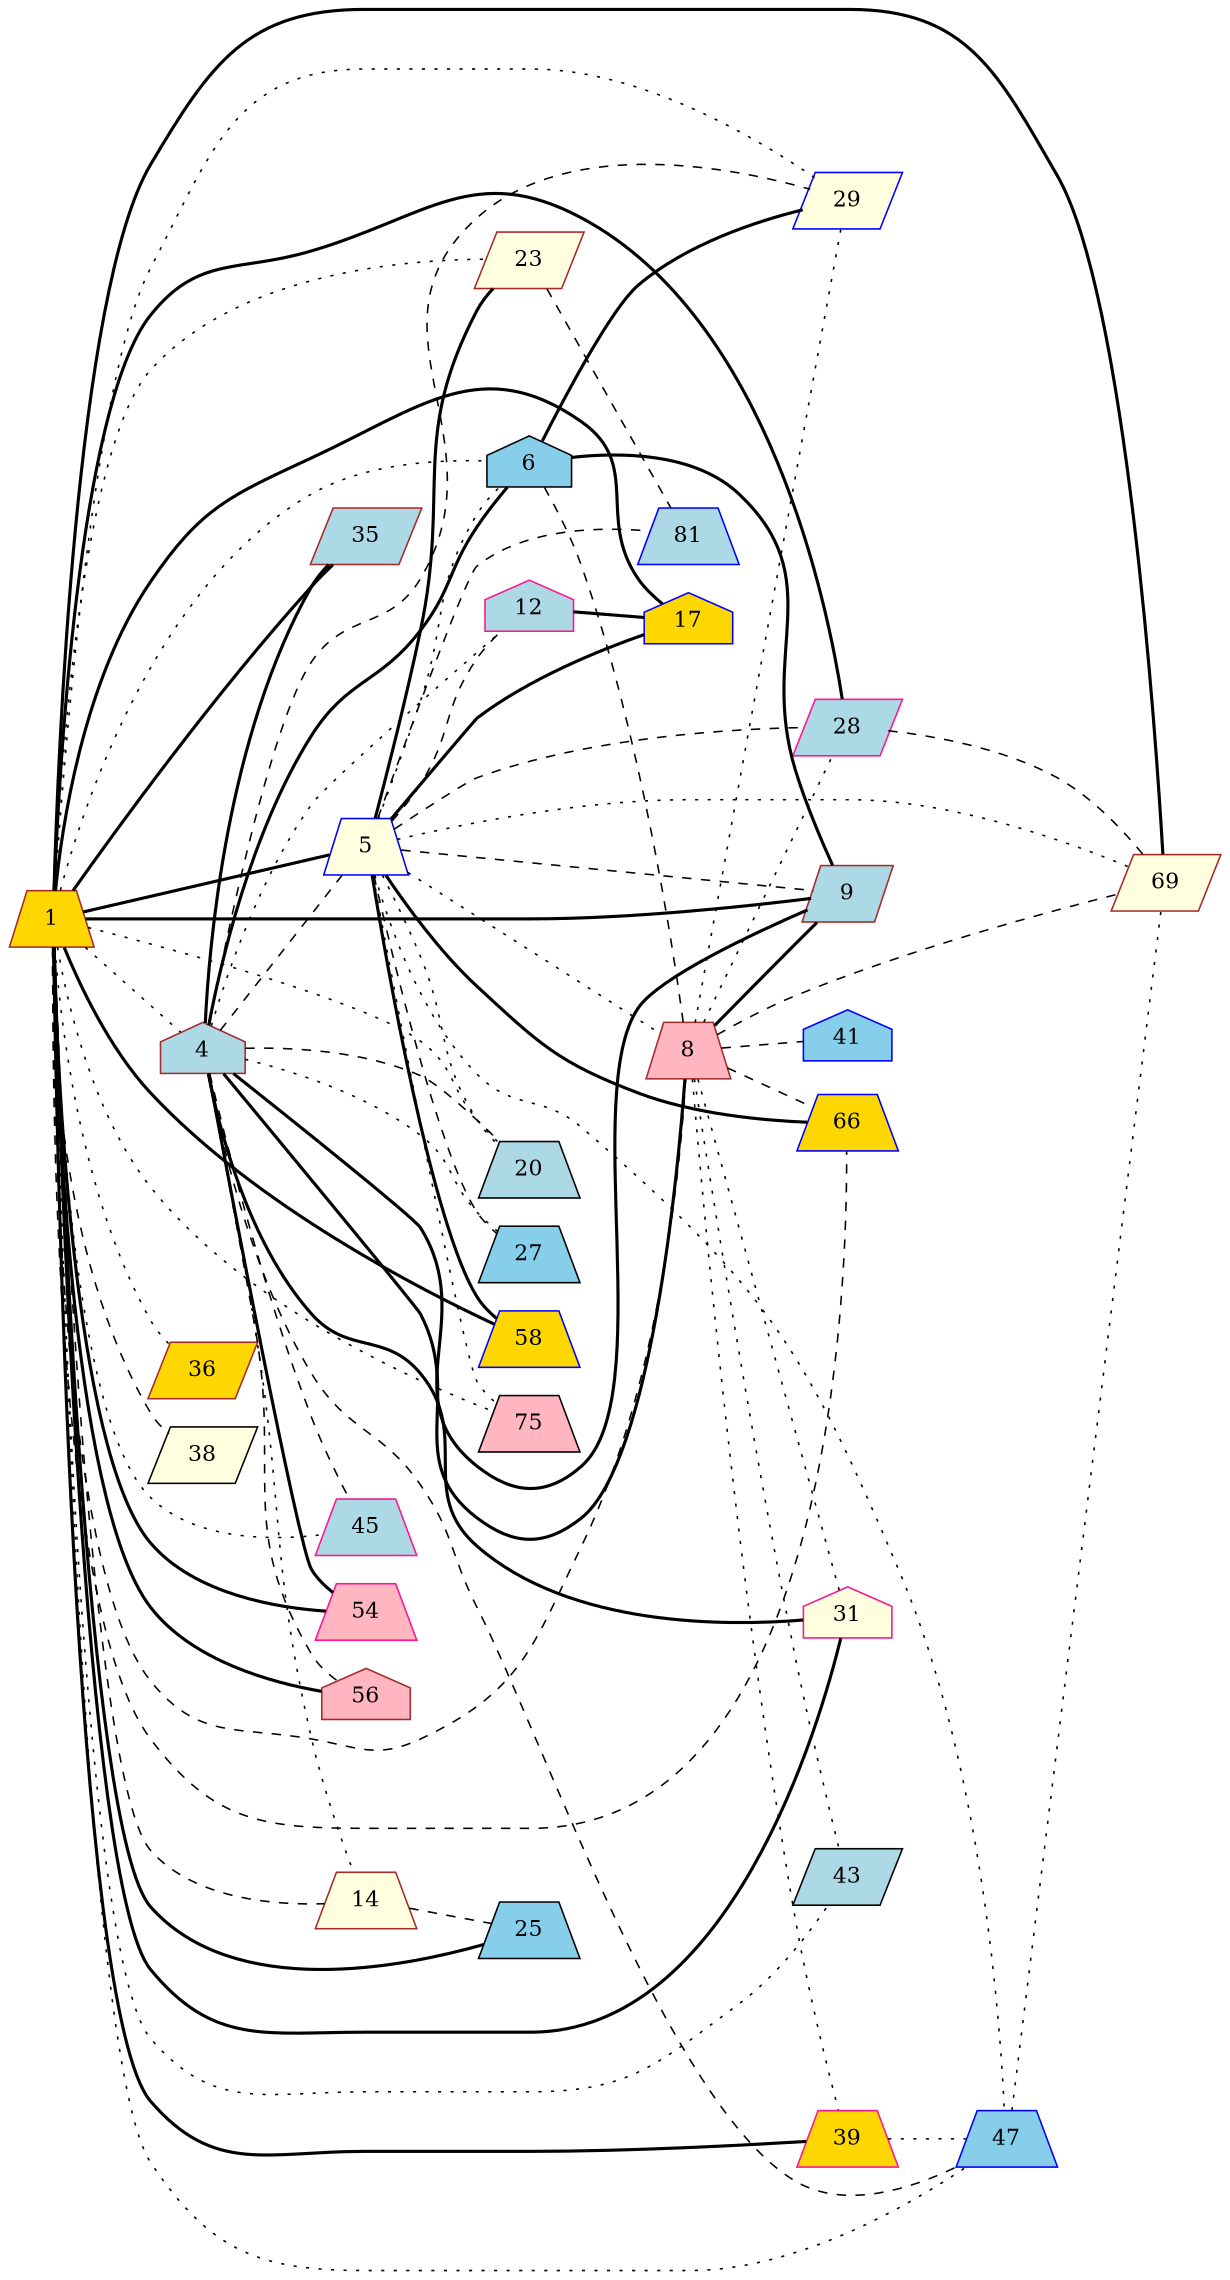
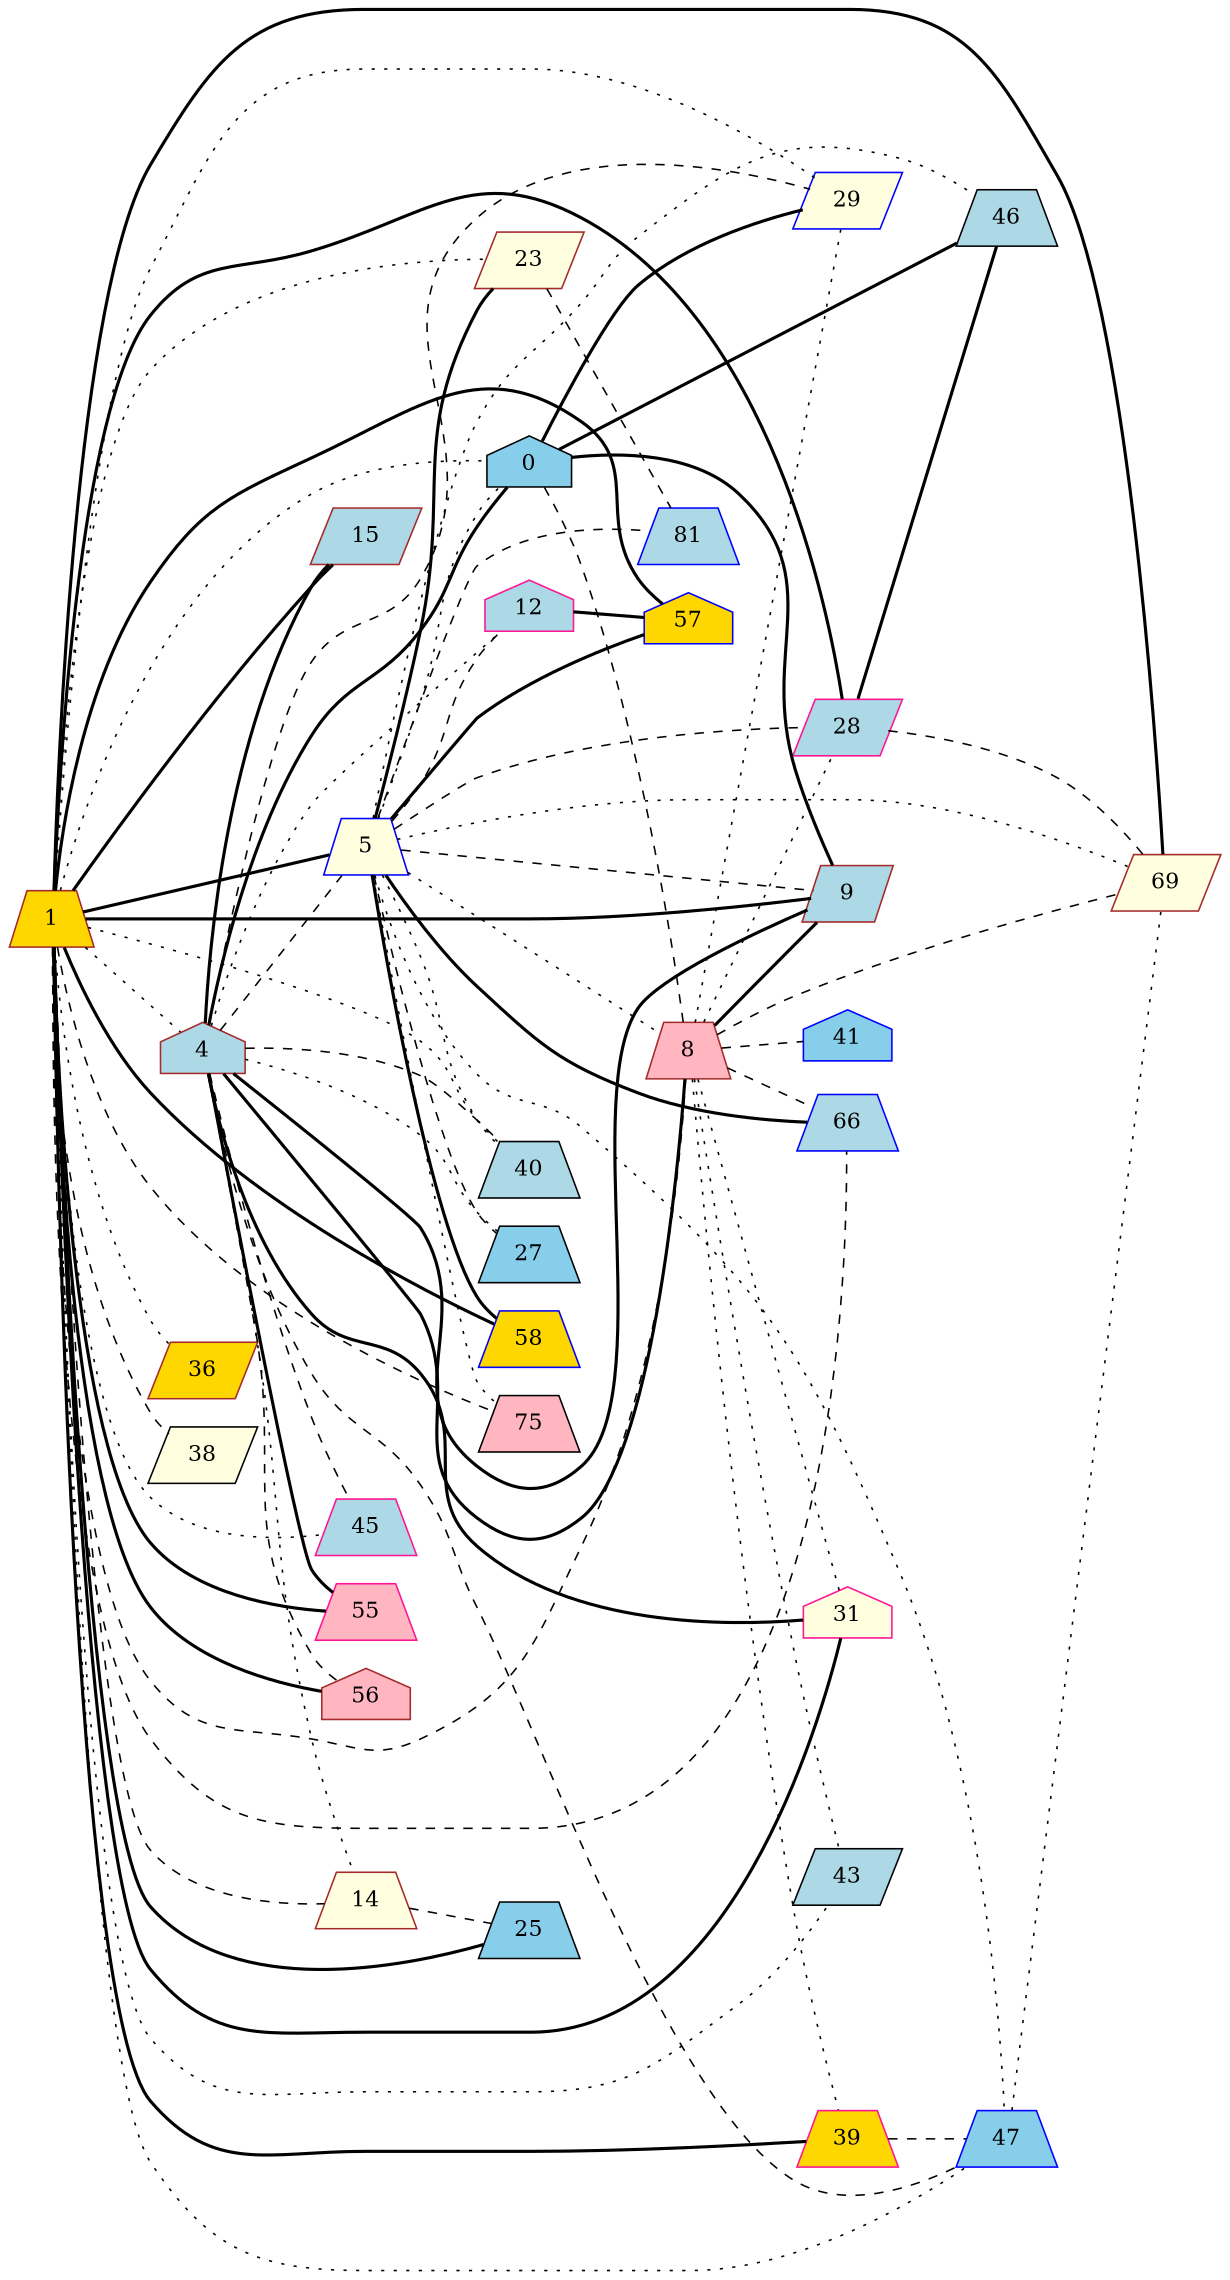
node "46": added
node "6": label "6" -> "0"
node "35": label "35" -> "15"
node "17": label "17" -> "57"
node "66": fillcolor gold -> lightblue
node "20": label "20" -> "40"
edge "1" -- "75": style dotted -> dashed
node "54": label "54" -> "55"
edge "39" -- "47": style dotted -> dashed
